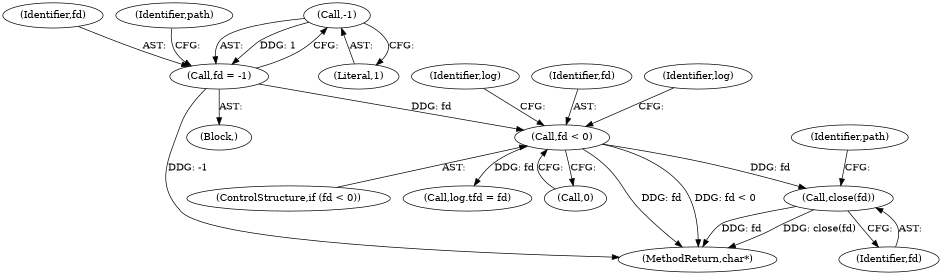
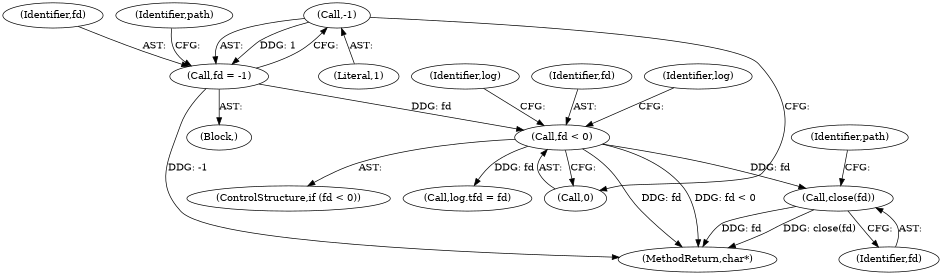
edge "(Call,-1)" -> "(Literal,1)": now "(Call,-1)" -> "(Call,0)"
edge "(ControlStructure,if (fd < 0))" -> "(Call,fd < 0)": reversed
edge "(Call,0)" -> "(Call,fd < 0)": label "CFG: " -> "AST: "
